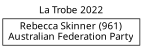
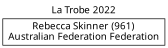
node "Rebecca Skinner (961) Australian Federation Party": label "Rebecca Skinner (961) Australian Federation Party" -> "Rebecca Skinner (961) Australian Federation Federation"
